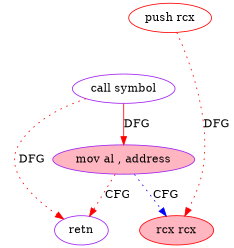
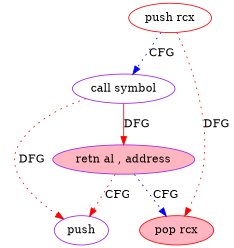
edge "push rcx" -> "call symbol": added, label "CFG"
node "mov al , address": label "mov al , address" -> "retn al , address"
node "retn": label "retn" -> "push"
node "rcx rcx": label "rcx rcx" -> "pop rcx"
